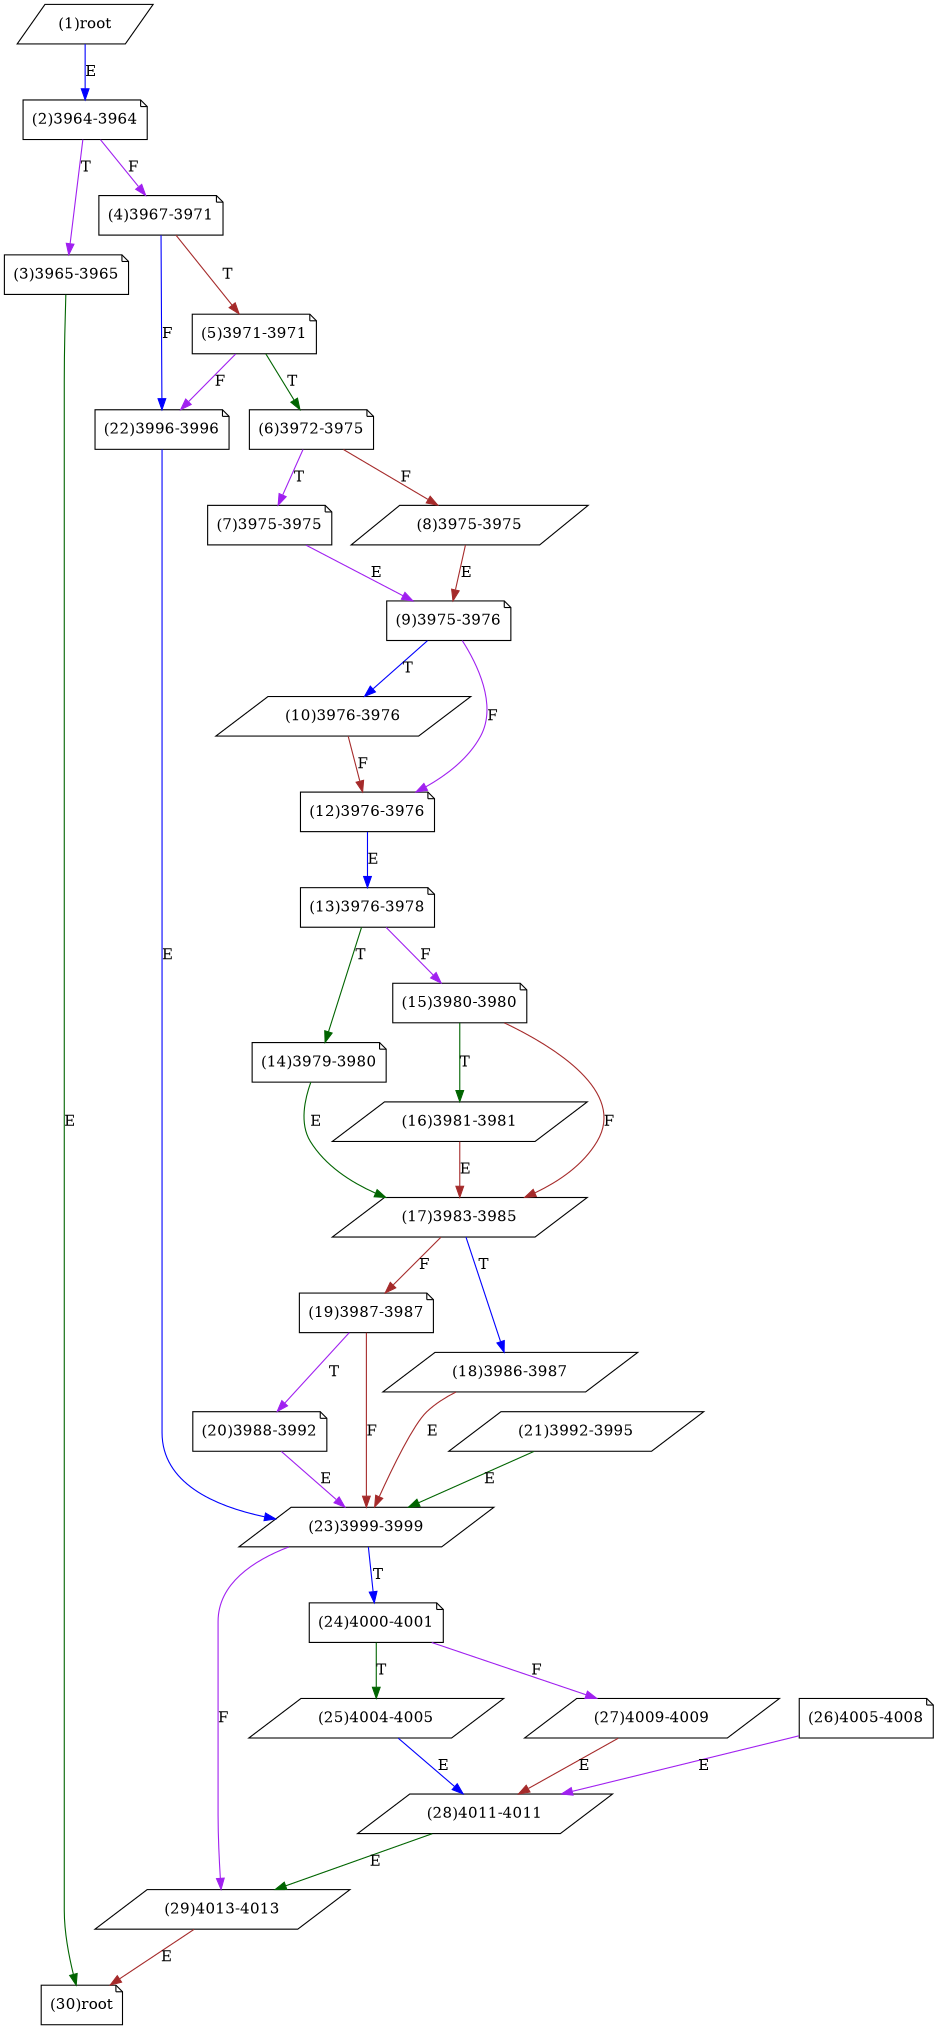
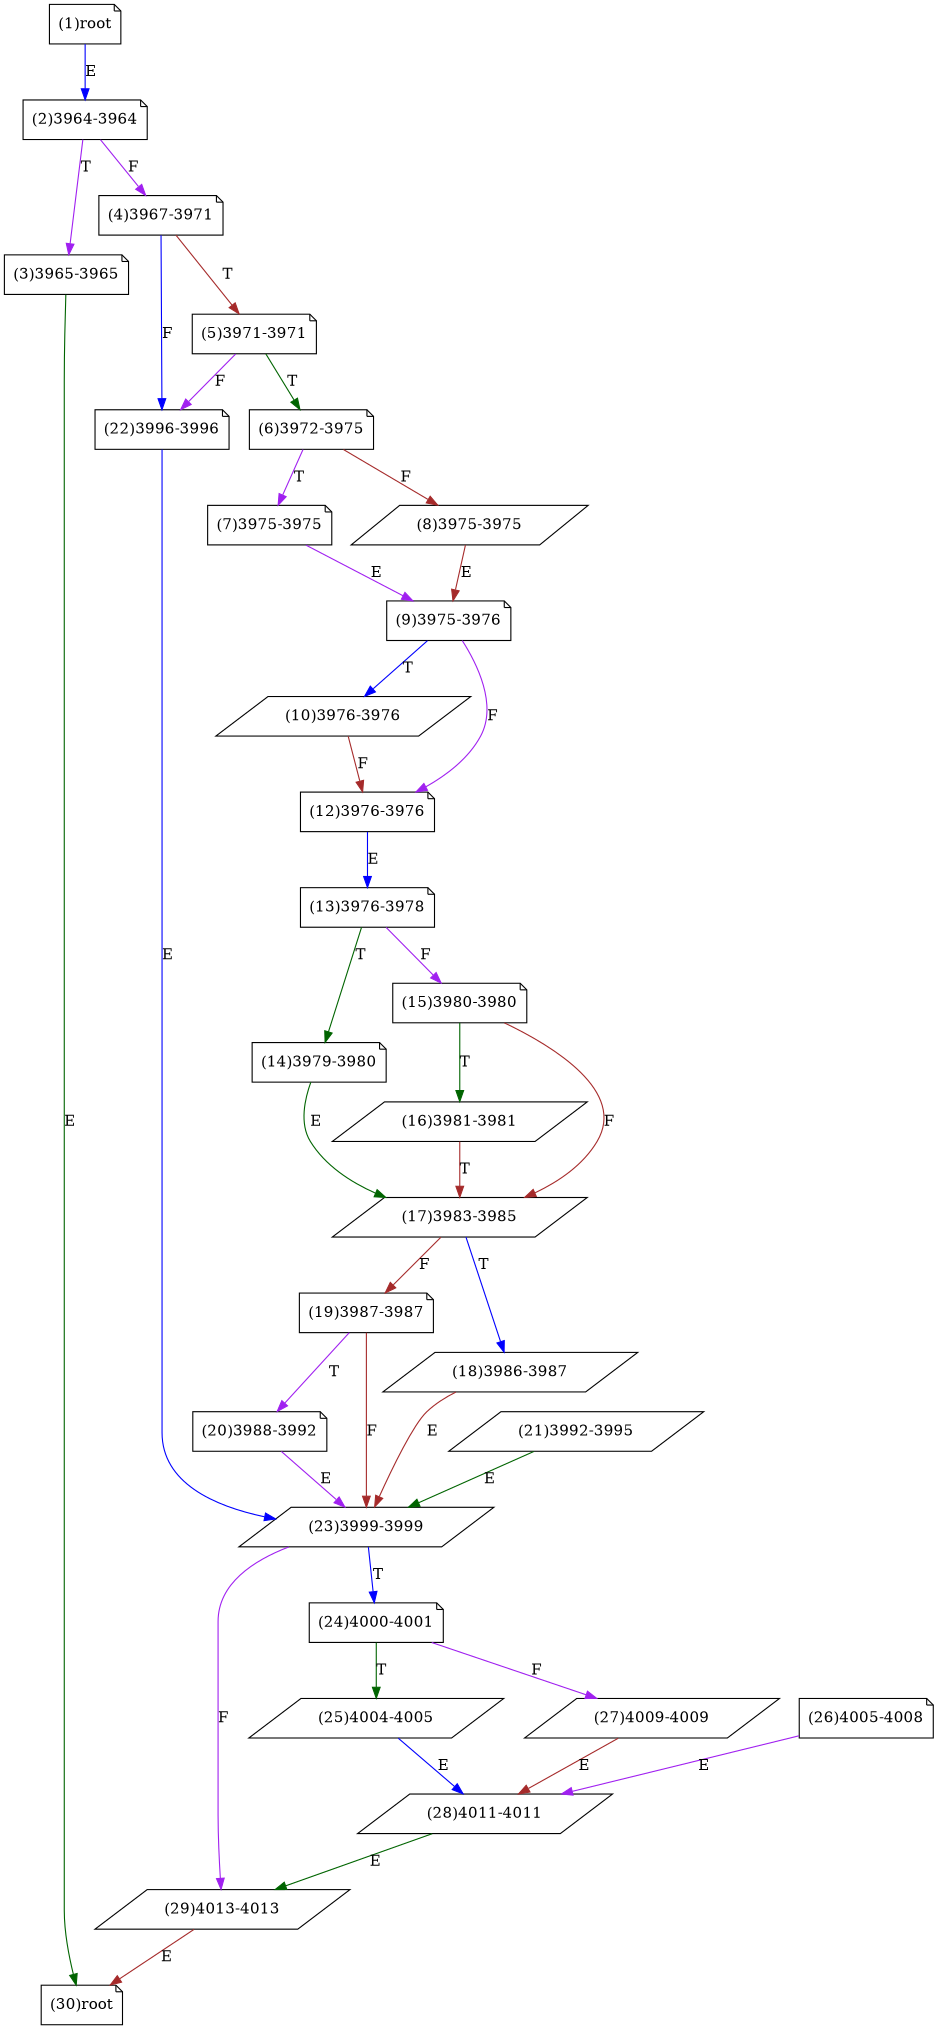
node "(1)root": shape parallelogram -> note
edge "(16)3981-3981" -> "(17)3983-3985": label "E" -> "T"
